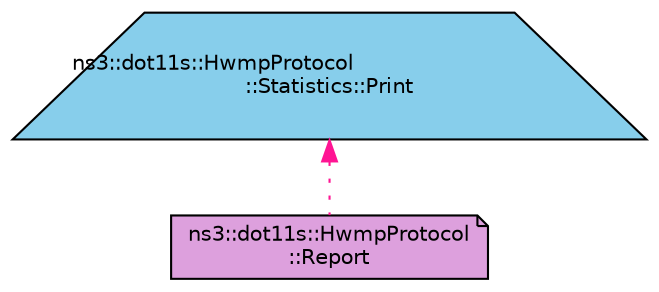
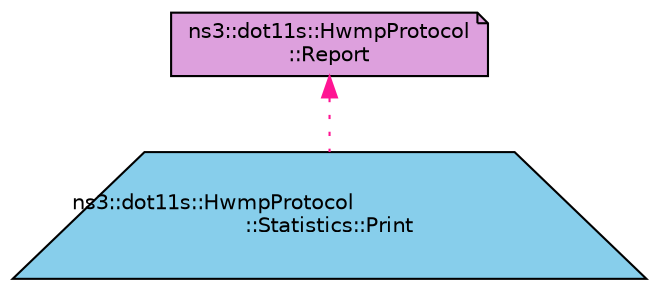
edge "ns3::dot11s::HwmpProtocol ::Report" -> "ns3::dot11s::HwmpProtocol ::Statistics::Print": reversed
